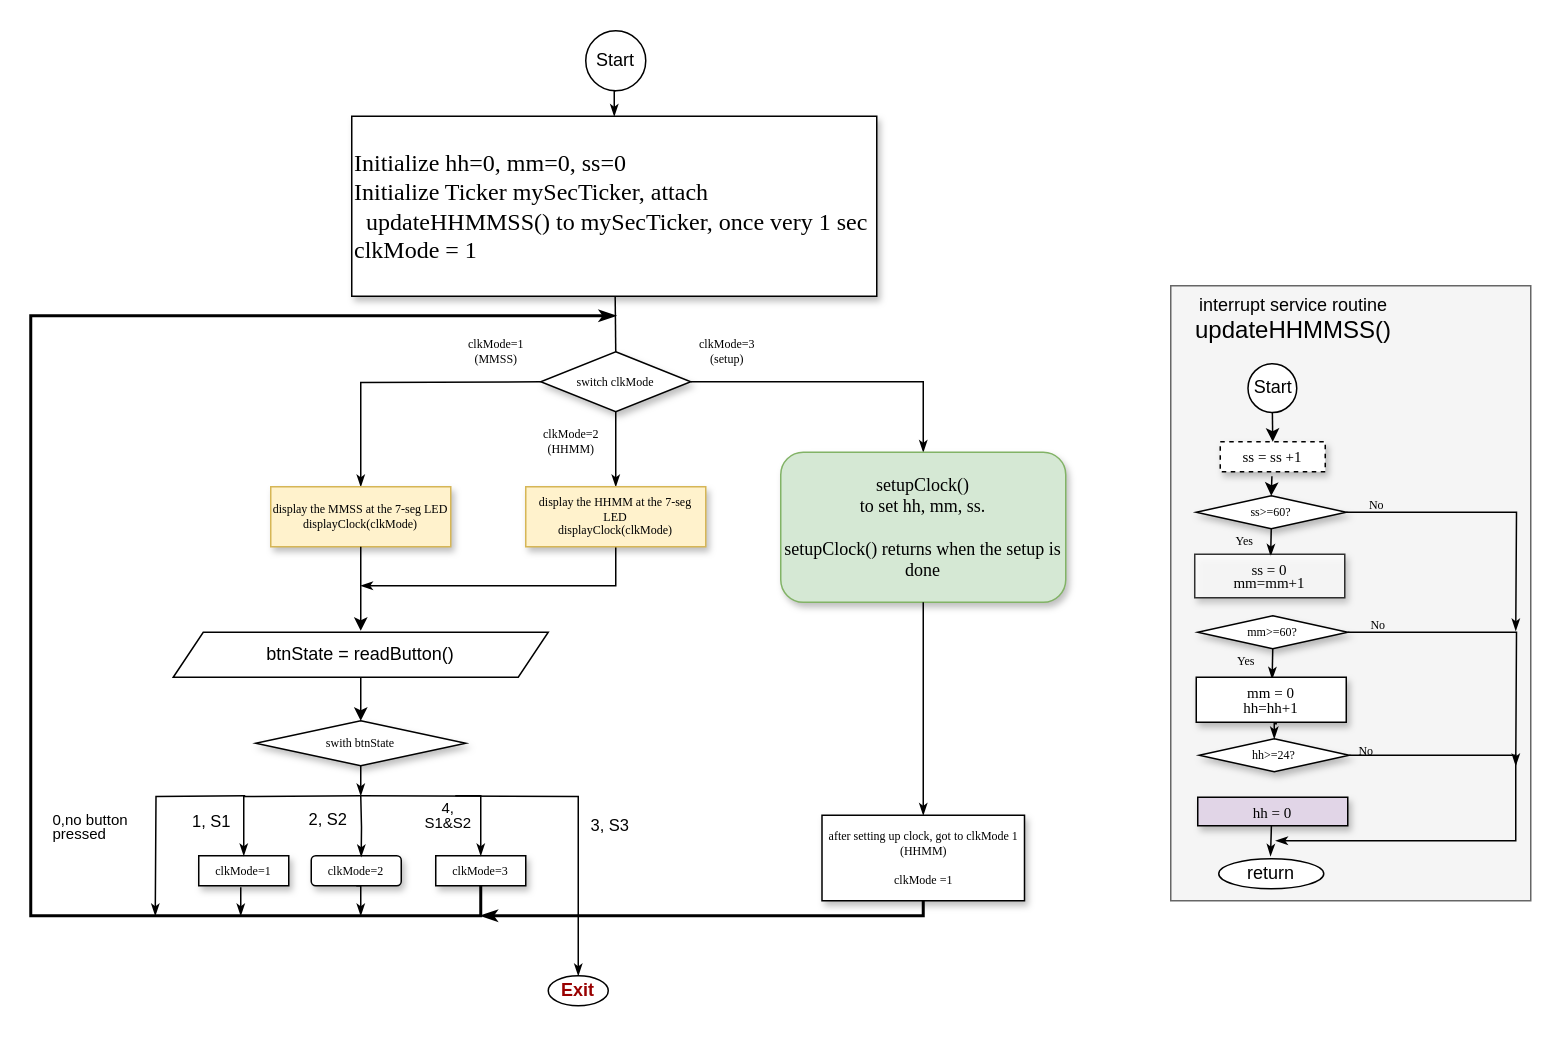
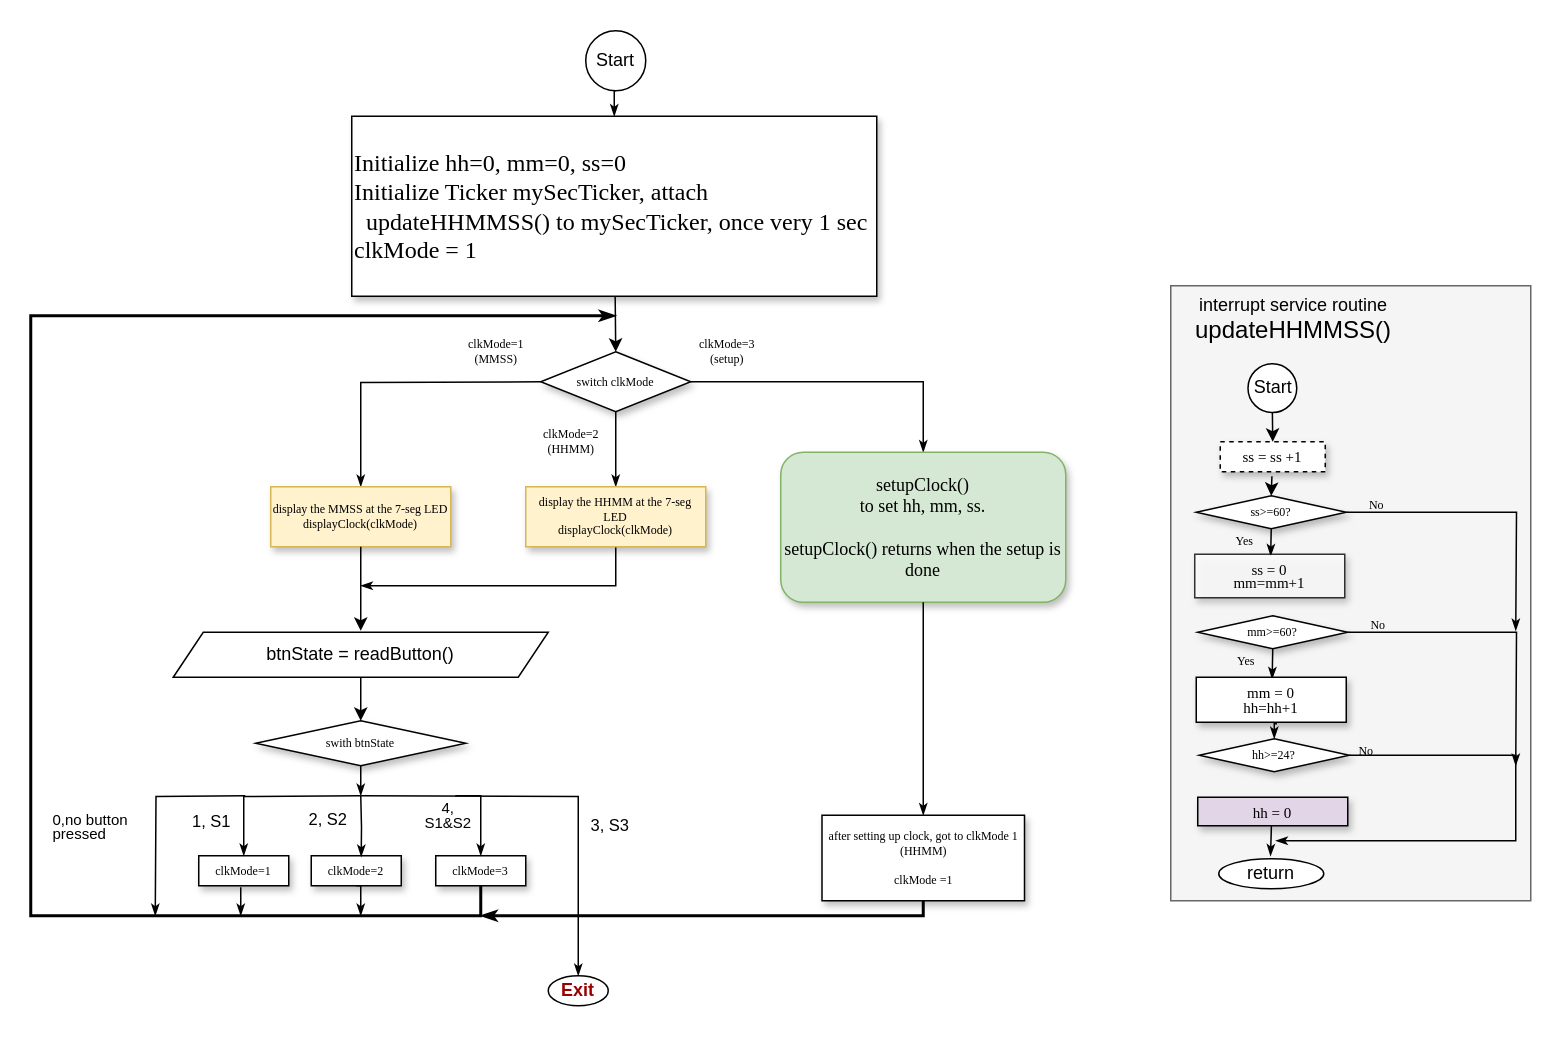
edge "Initialize hh=0, mm=0, ss=0 Initialize Ticker mySecTicker, attach updateHHMMSS() to mySecTicker, once very 1 sec clkMode = 1" -- "switch clkMode": arrowhead none -> classic
node "clkMode=2": shape rounded rectangle -> rectangle
